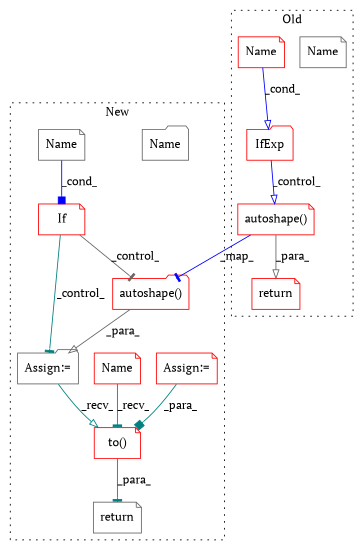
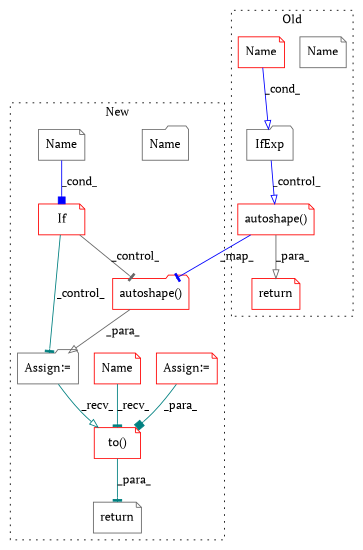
node "IfExp": color red -> gray40
